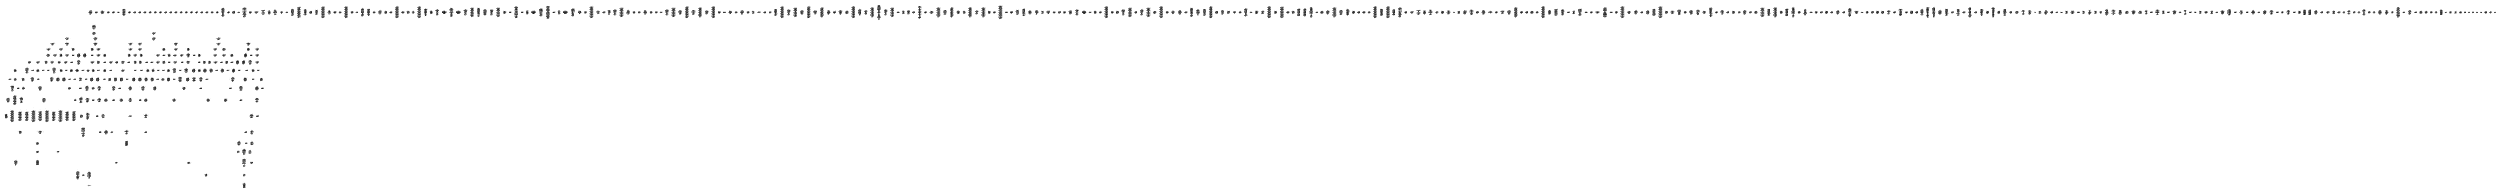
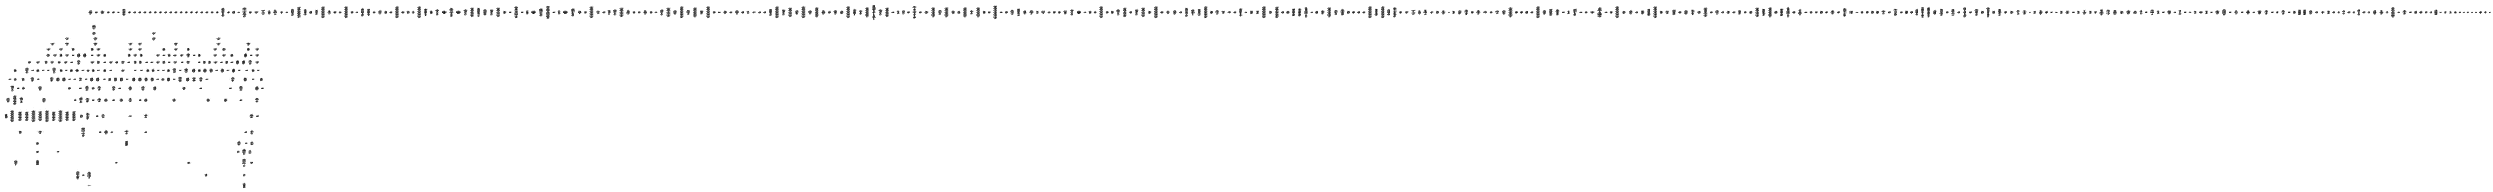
node "# 0x14e6 PUSHX Data PUSHX Data JUMP": removed
